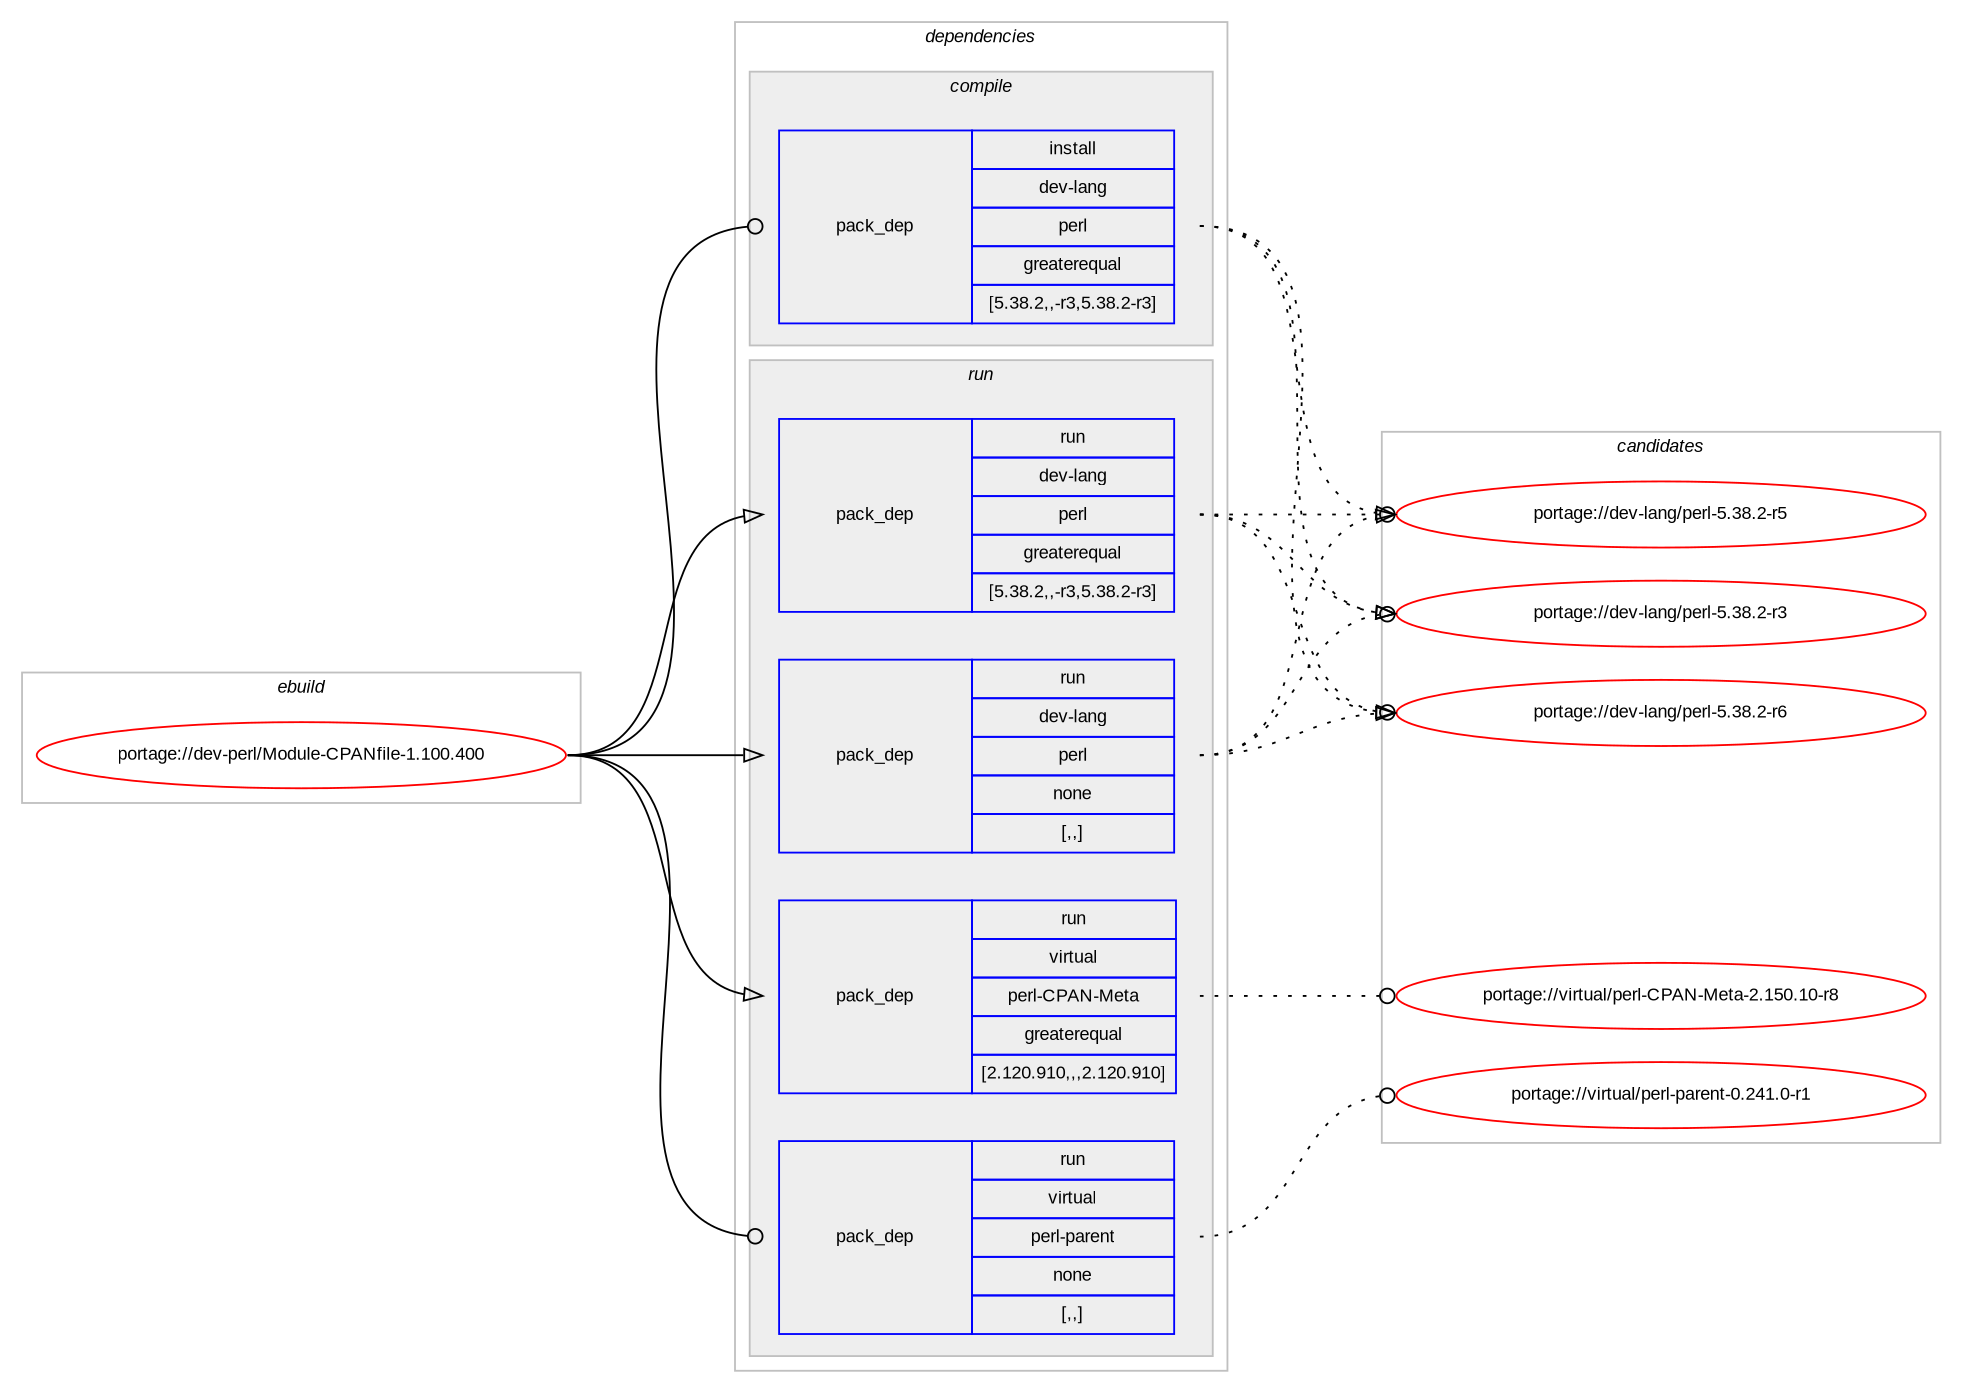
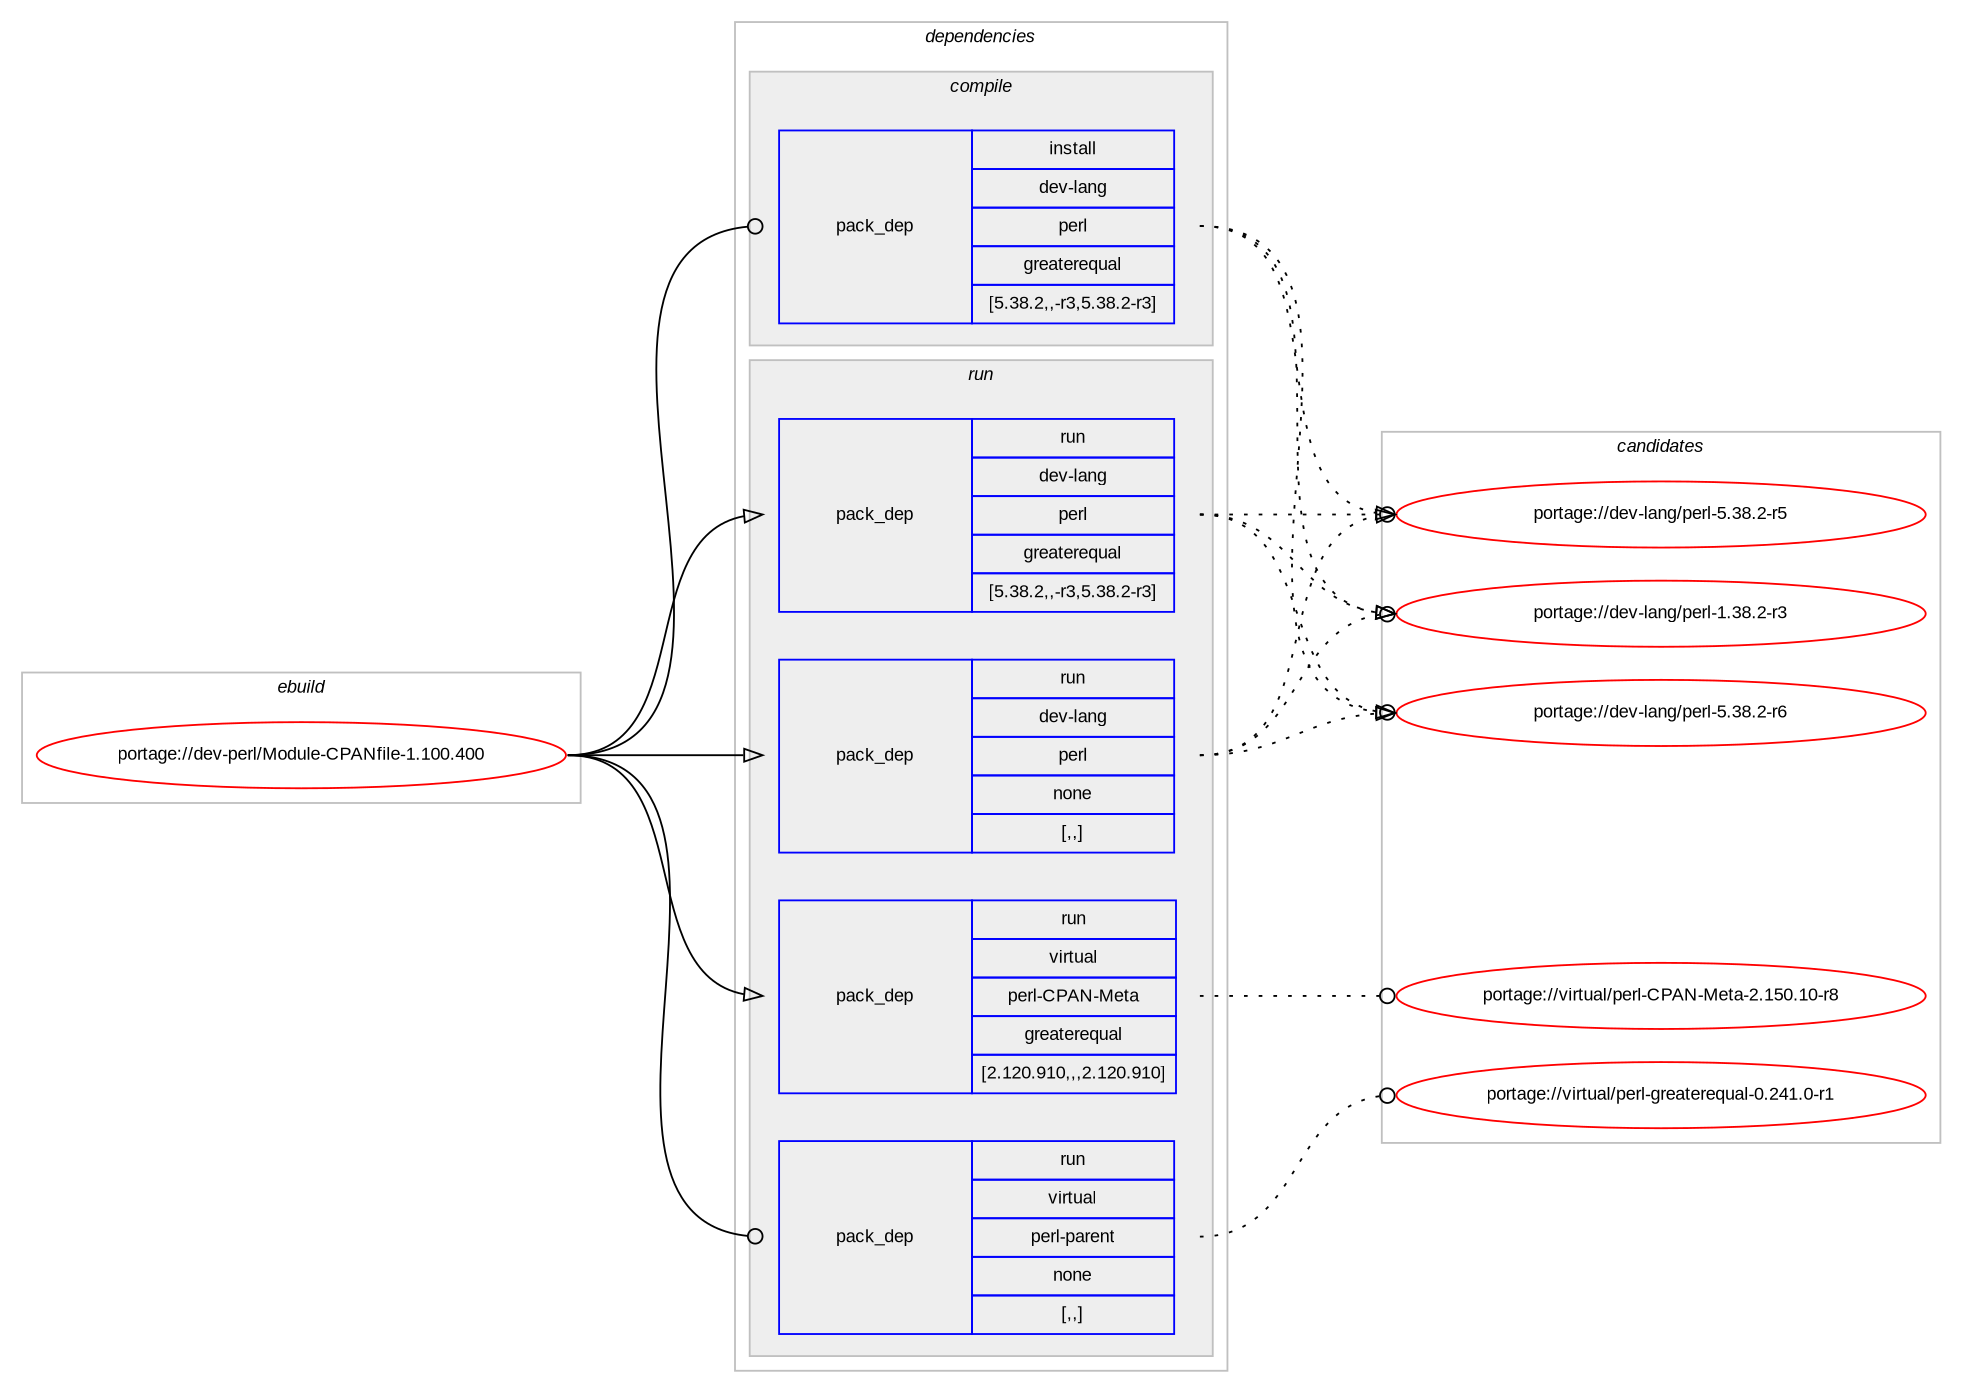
node "portage://dev-lang/perl-5.38.2-r3": label "portage://dev-lang/perl-5.38.2-r3" -> "portage://dev-lang/perl-1.38.2-r3"
node "portage://virtual/perl-parent-0.241.0-r1": label "portage://virtual/perl-parent-0.241.0-r1" -> "portage://virtual/perl-greaterequal-0.241.0-r1"
